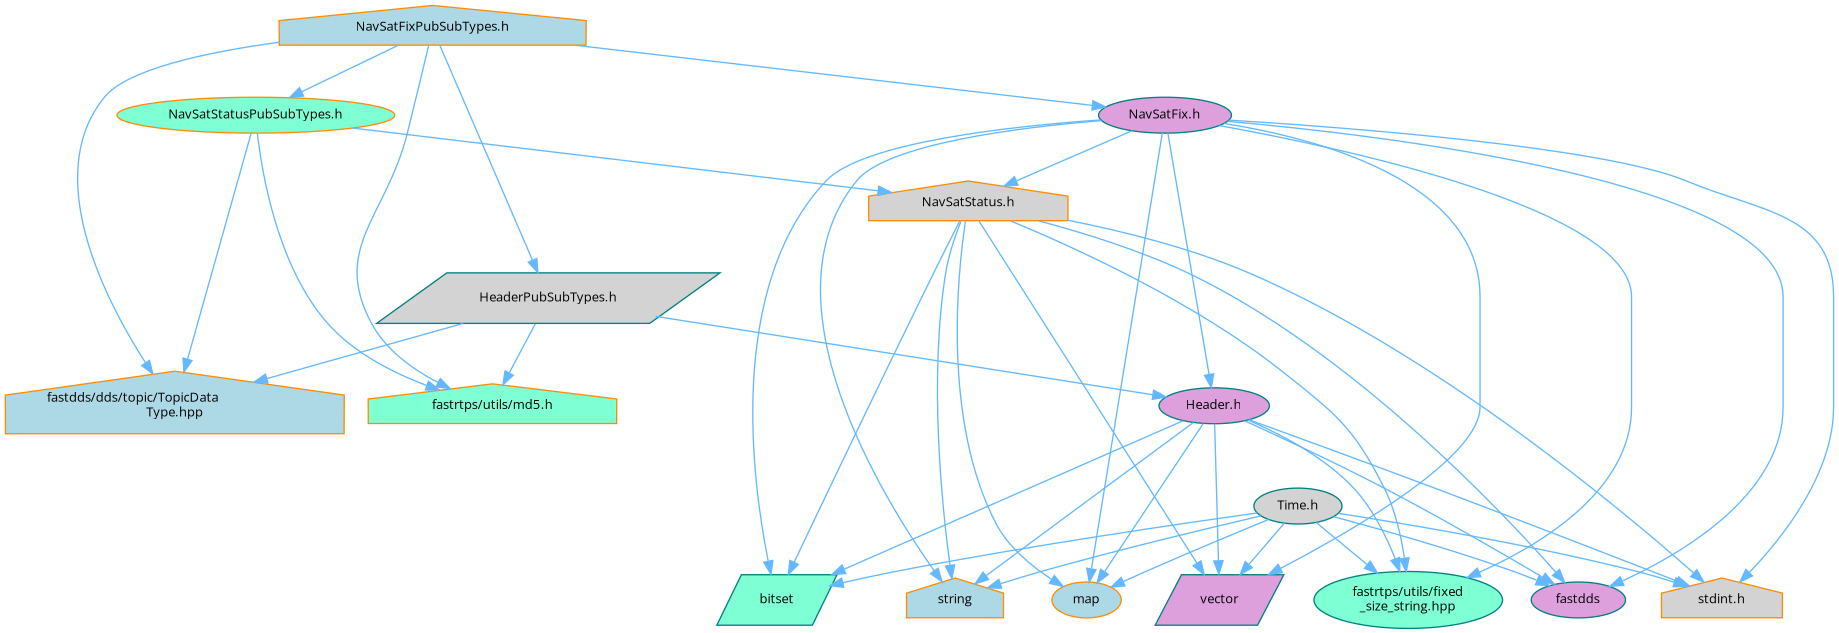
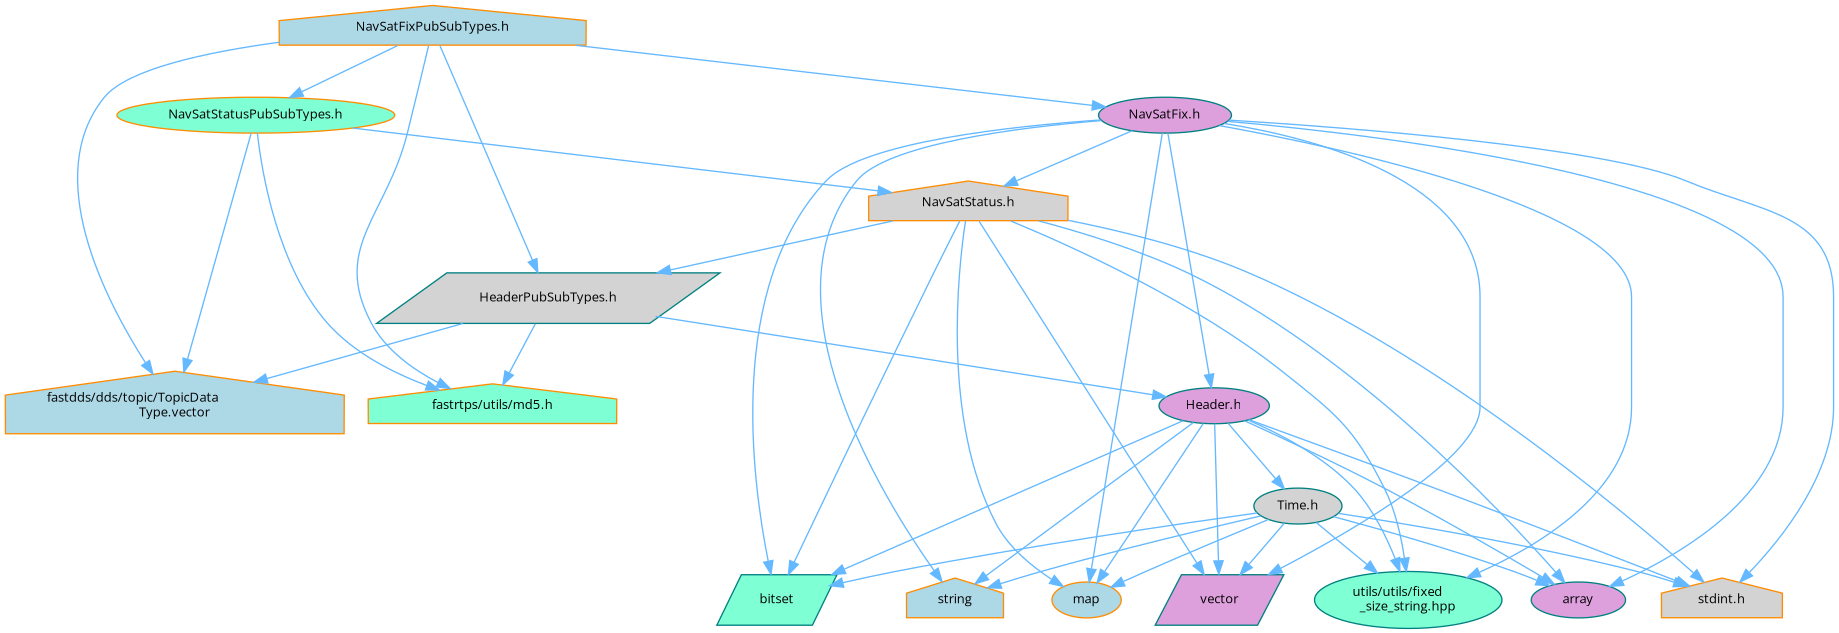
edge "NavSatStatus.h" -> "string": now "NavSatStatus.h" -> "HeaderPubSubTypes.h"
node "fastdds/dds/topic/TopicData Type.hpp": label "fastdds/dds/topic/TopicData Type.hpp" -> "fastdds/dds/topic/TopicData Type.vector"
edge "Header.h" -> "Time.h": added
node "fastrtps/utils/fixed _size_string.hpp": label "fastrtps/utils/fixed _size_string.hpp" -> "utils/utils/fixed _size_string.hpp"
node "fastdds": label "fastdds" -> "array"
